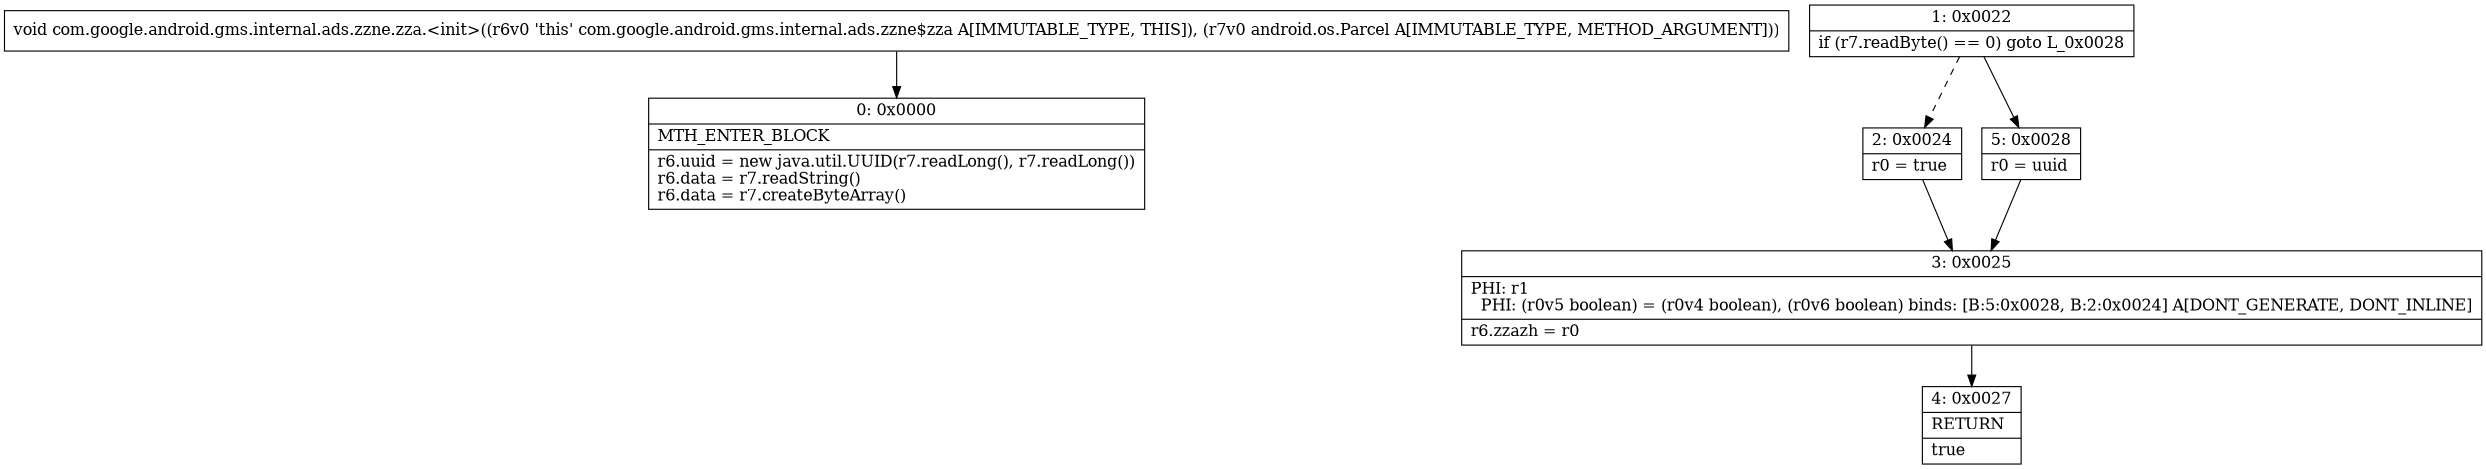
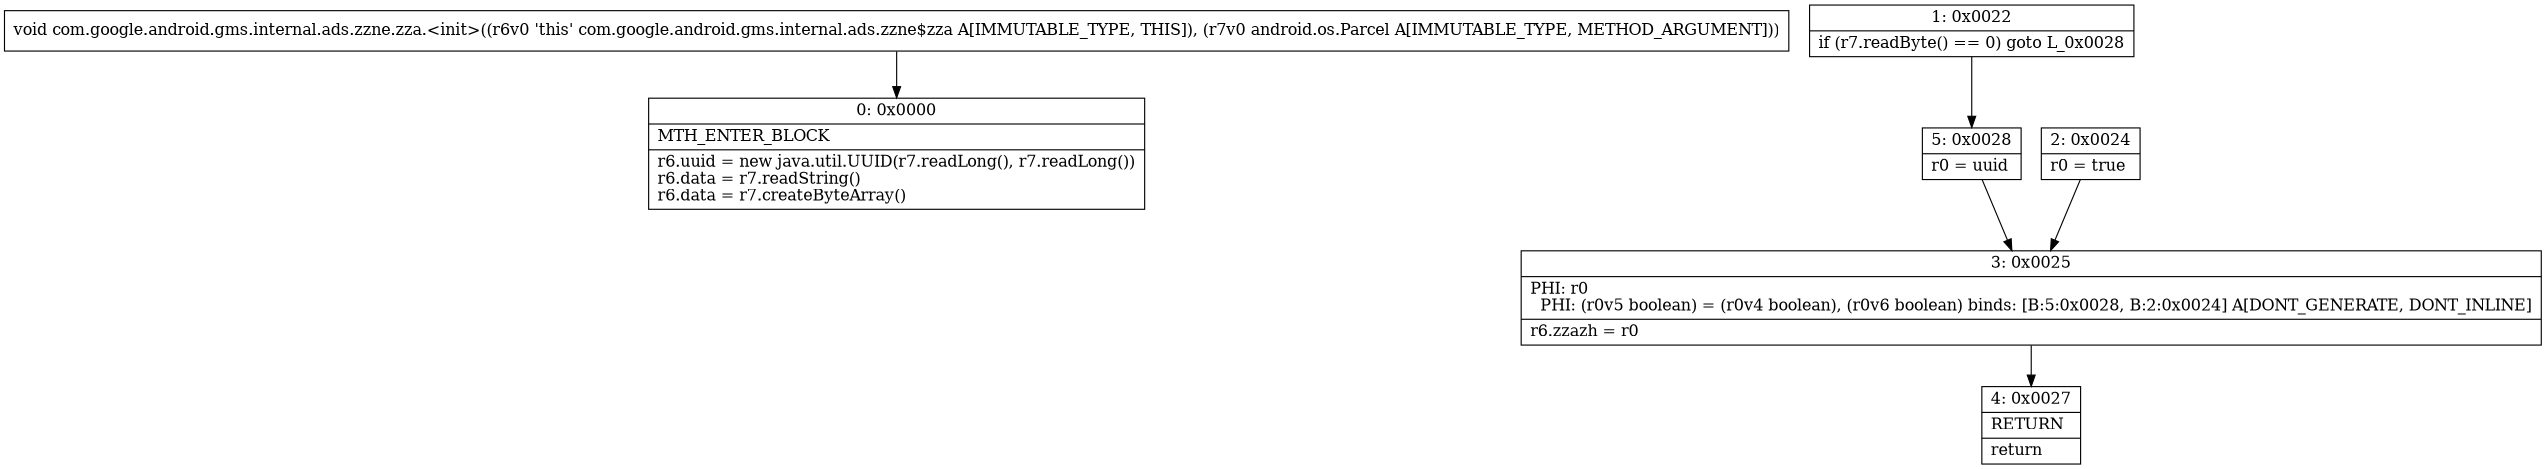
edge "1: 0x0022" -> "2: 0x0024": removed
node "3: 0x0025": text "PHI: r1" -> "PHI: r0"
node "4: 0x0027": text "true" -> "return"
